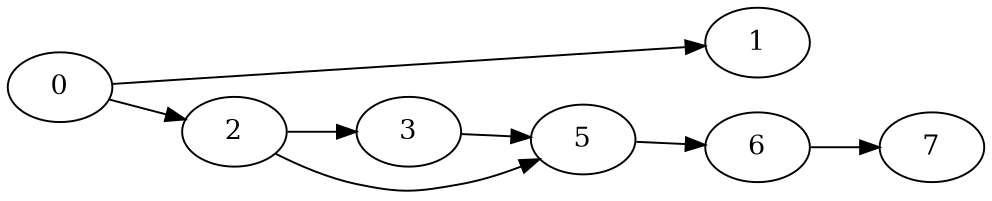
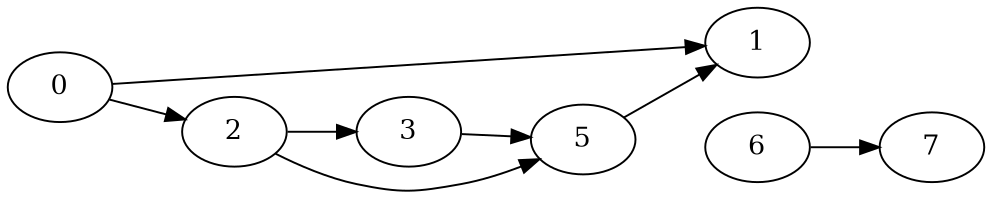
edge "5" -> "6": now "5" -> "1"
